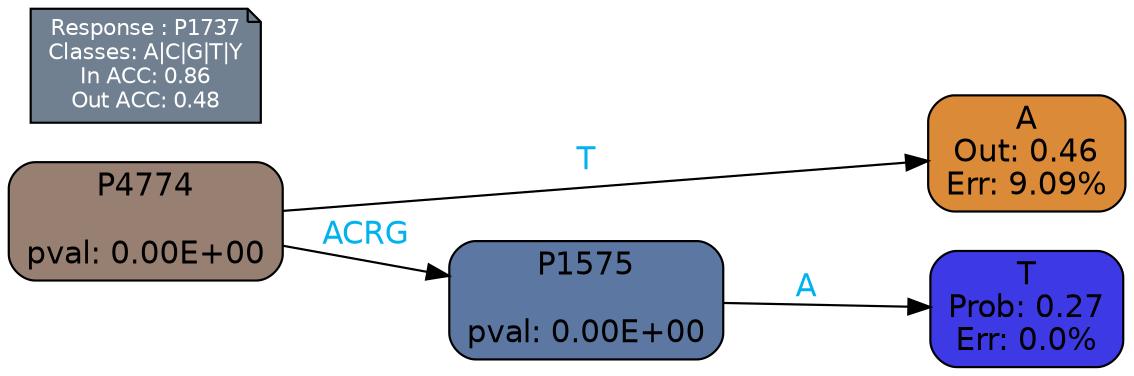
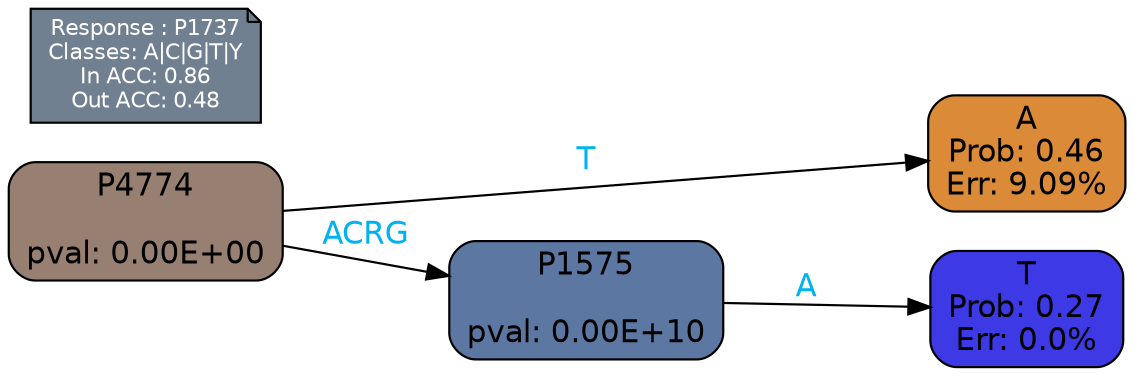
node "A Out: 0.46 Err: 9.09%": label "A Out: 0.46 Err: 9.09%" -> "A Prob: 0.46 Err: 9.09%"
node "P1575 pval: 0.00E+00": label "P1575 pval: 0.00E+00" -> "P1575 pval: 0.00E+10"
